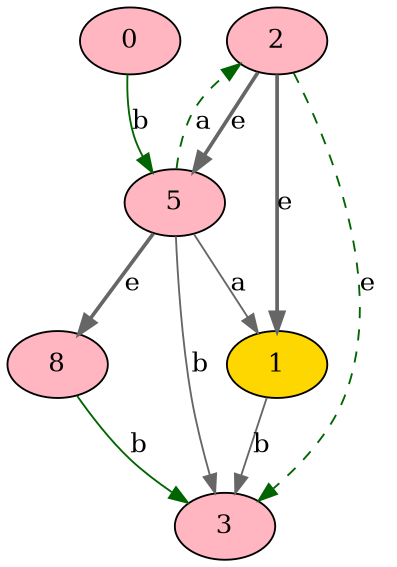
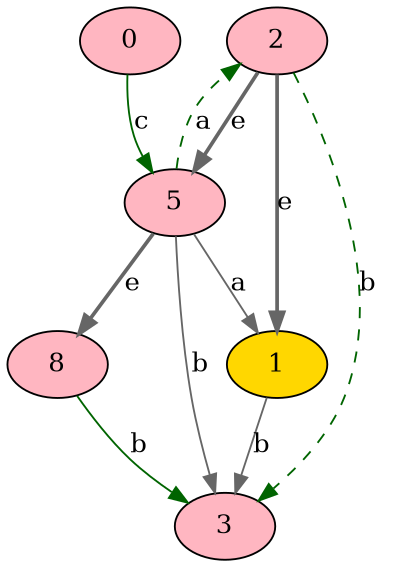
edge "0" -> "5": label "b" -> "c"
edge "2" -> "3": label "e" -> "b"
